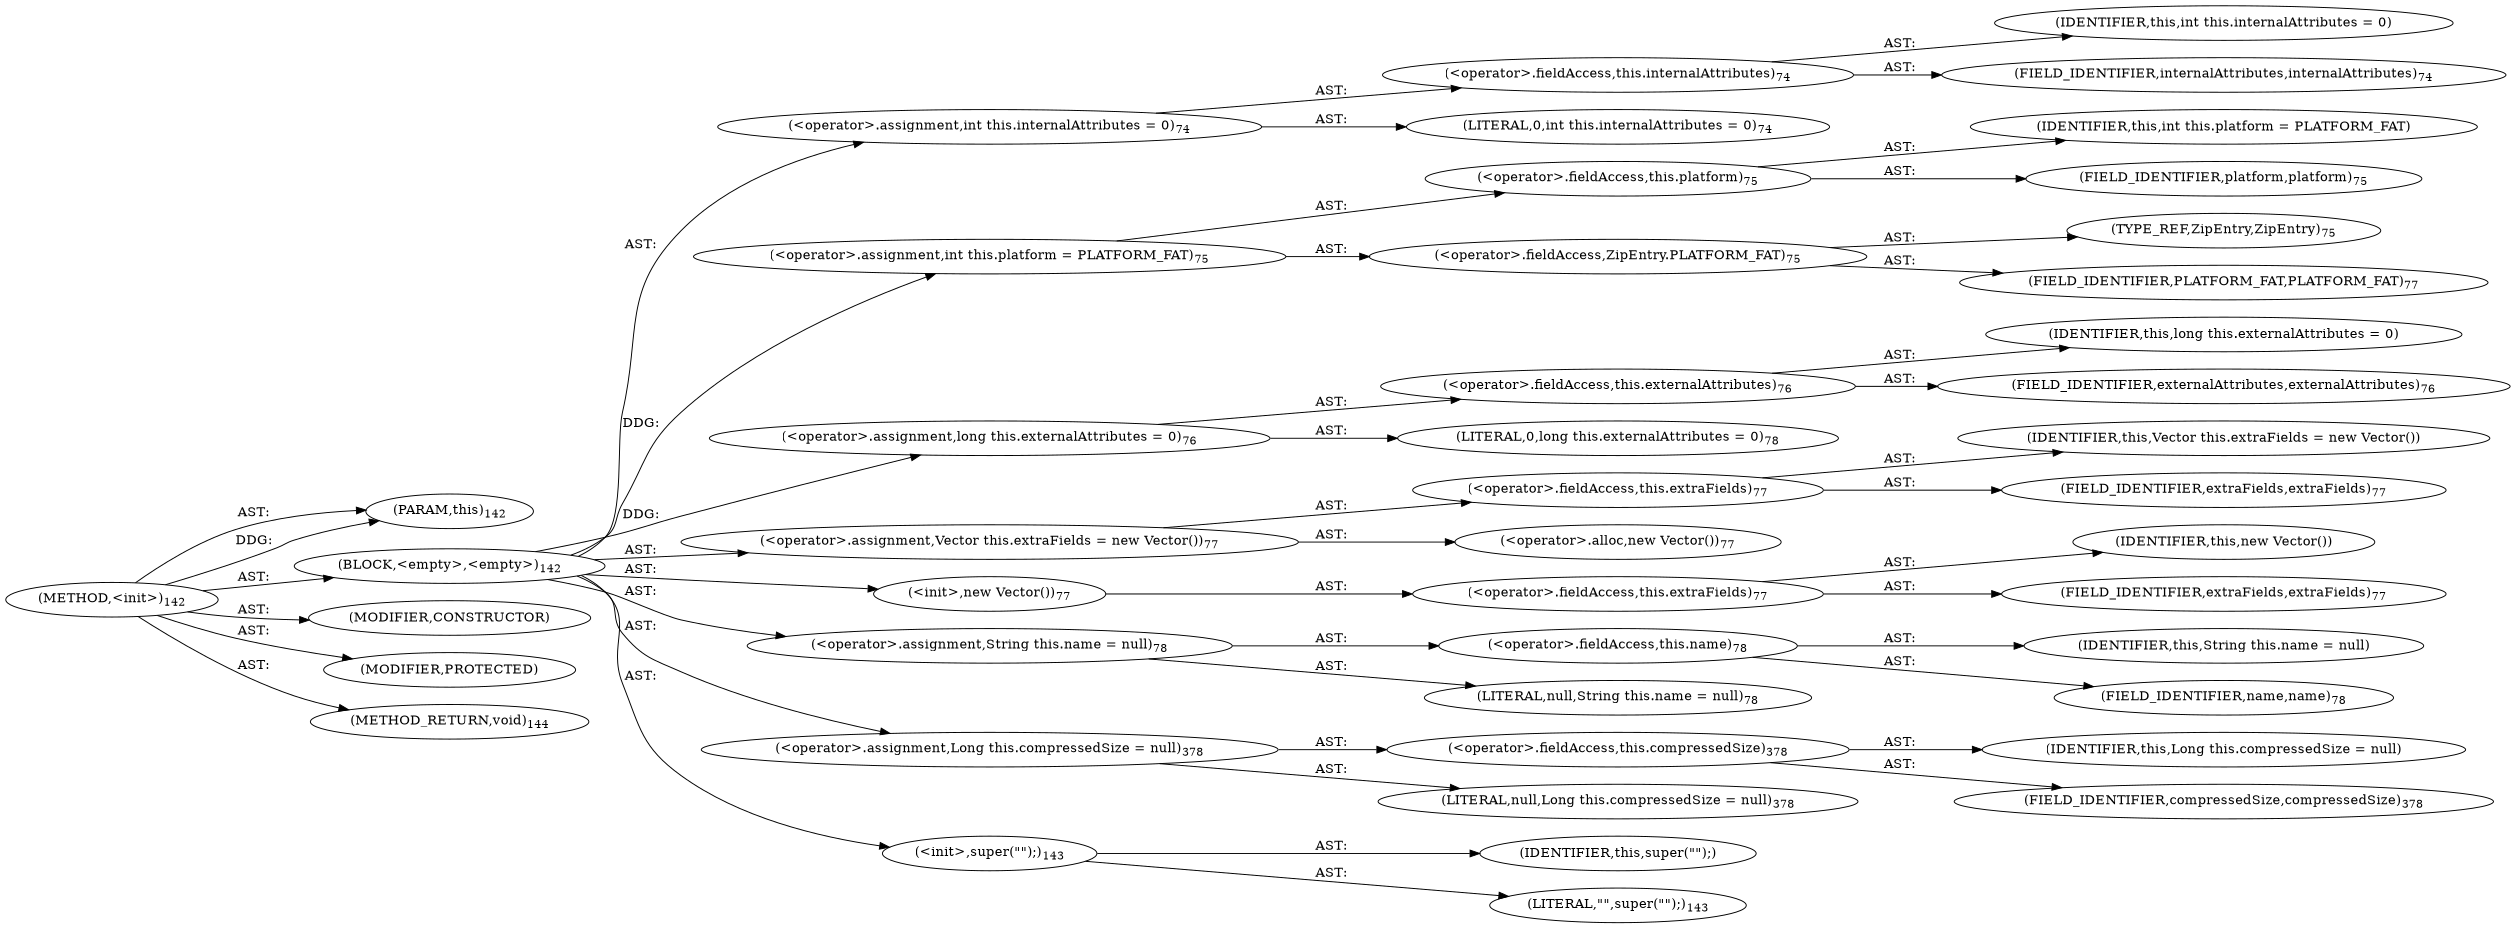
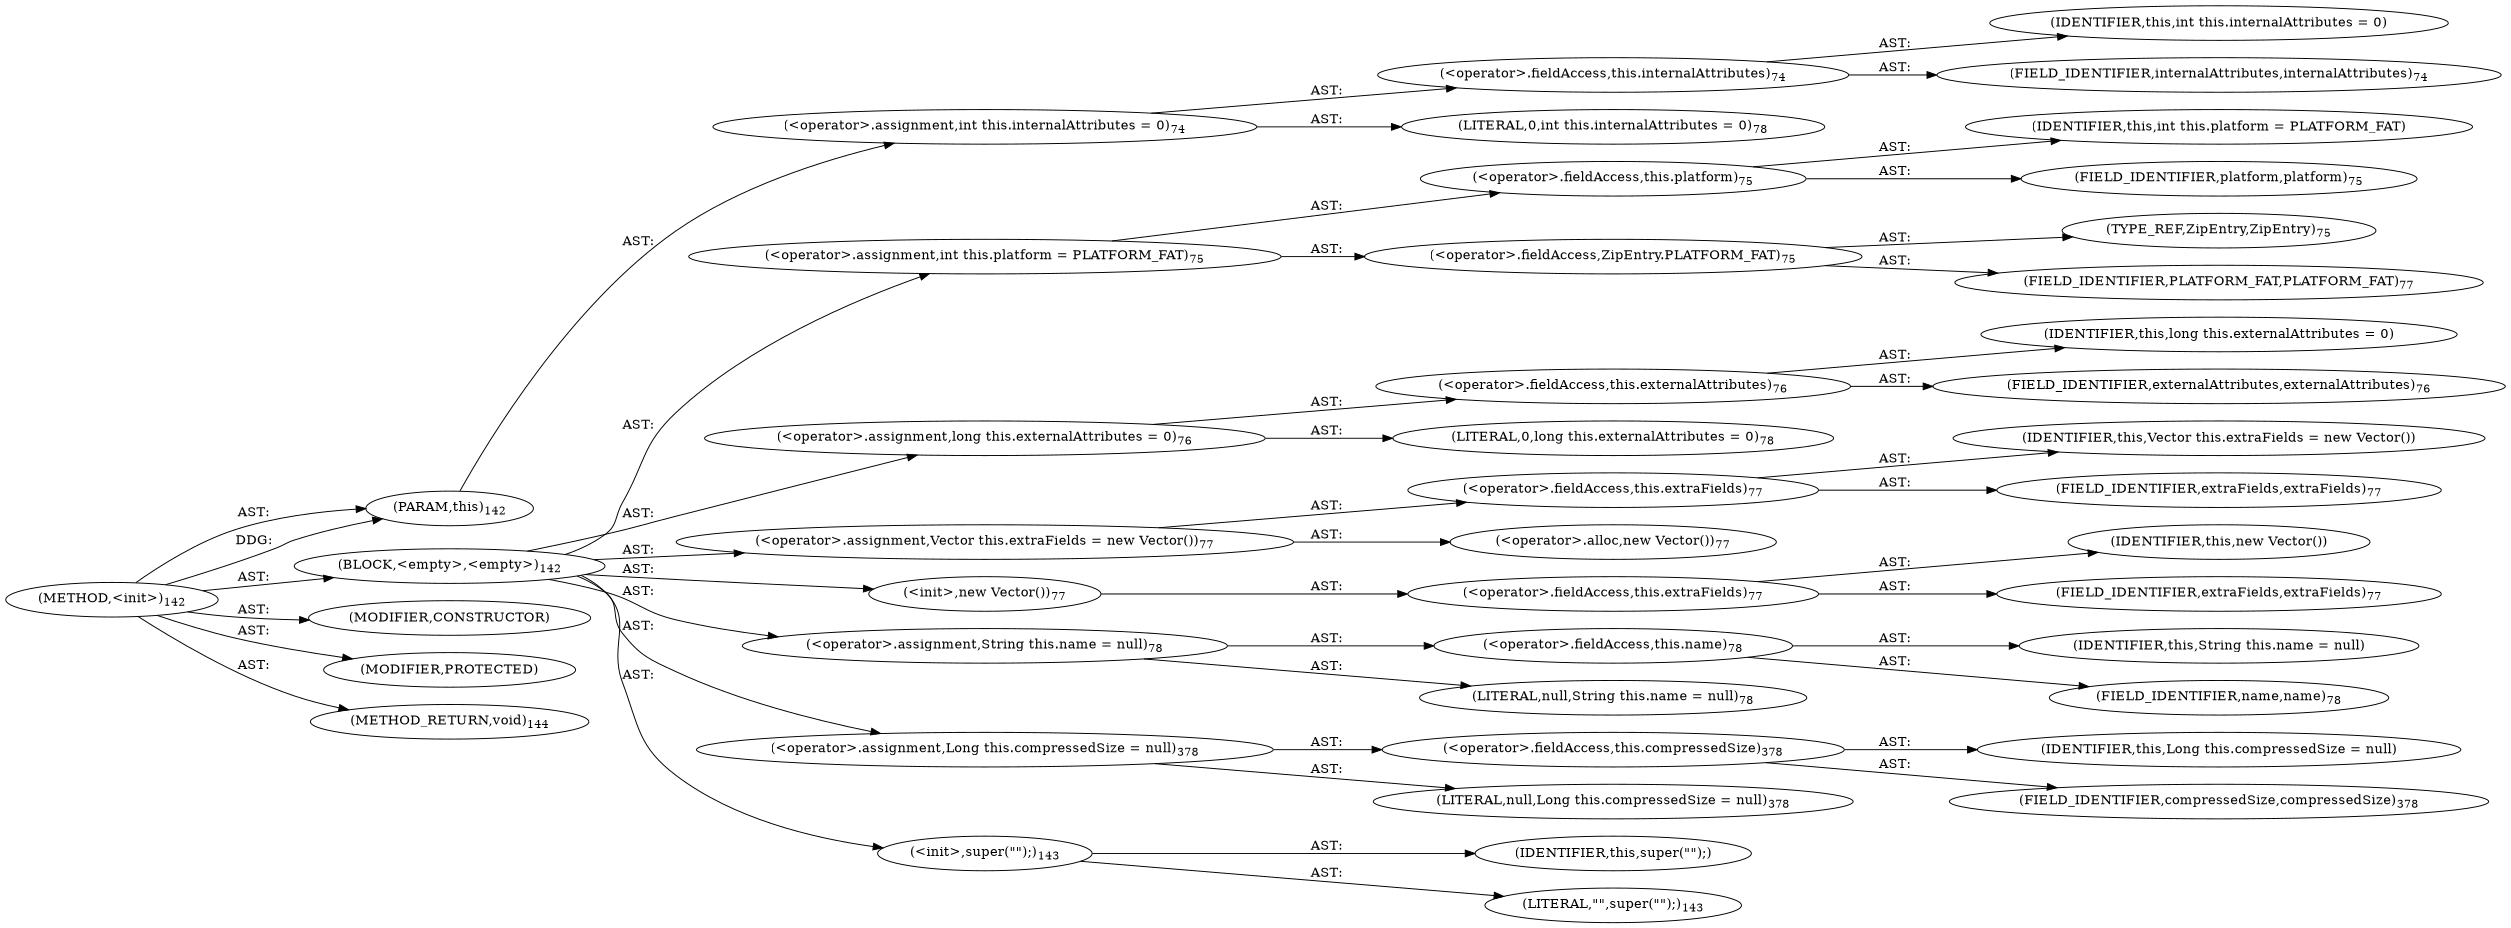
node "(LITERAL,0,int this.internalAttributes = 0)": text "74" -> "78"
edge "(BLOCK,<empty>,<empty>)" -> "(<operator>.assignment,int this.internalAttributes = 0)": now "(PARAM,this)" -> "(<operator>.assignment,int this.internalAttributes = 0)"
edge "(BLOCK,<empty>,<empty>)" -> "(<operator>.assignment,int this.platform = PLATFORM_FAT)": label "DDG: " -> "AST: "
edge "(BLOCK,<empty>,<empty>)" -> "(<operator>.assignment,long this.externalAttributes = 0)": label "DDG: " -> "AST: "
